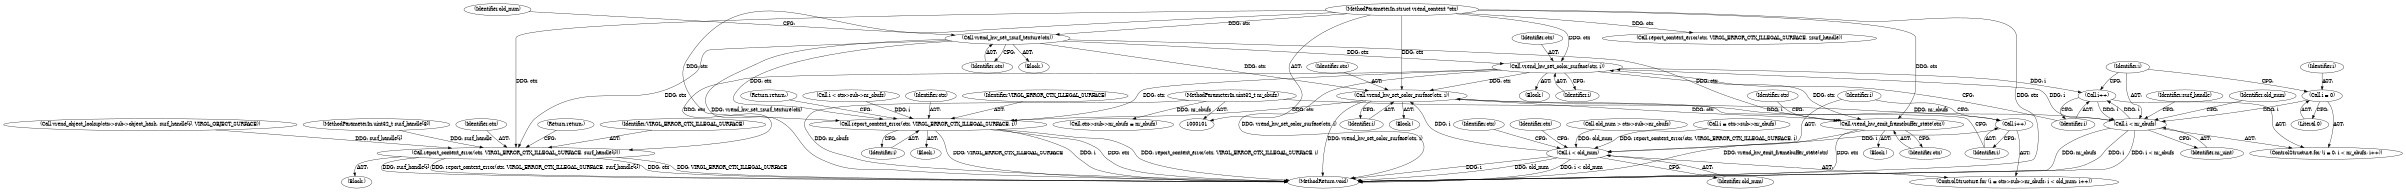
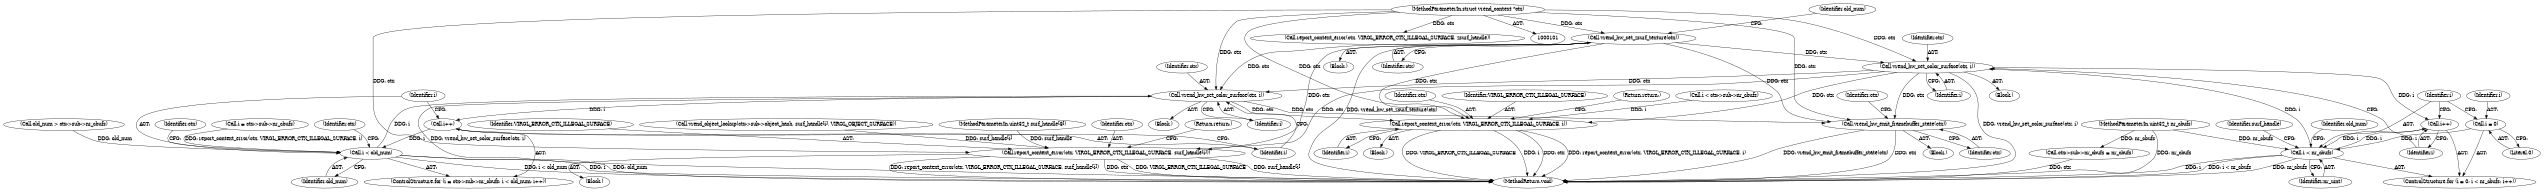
edge "(MethodParameterIn,uint32_t nr_cbufs)" -> "1000101": removed, label "AST:"
edge "(MethodParameterIn,struct vrend_context *ctx)" -> "(MethodReturn,void)": now "(Call,ctx->sub->nr_cbufs = nr_cbufs)" -> "(MethodReturn,void)"
